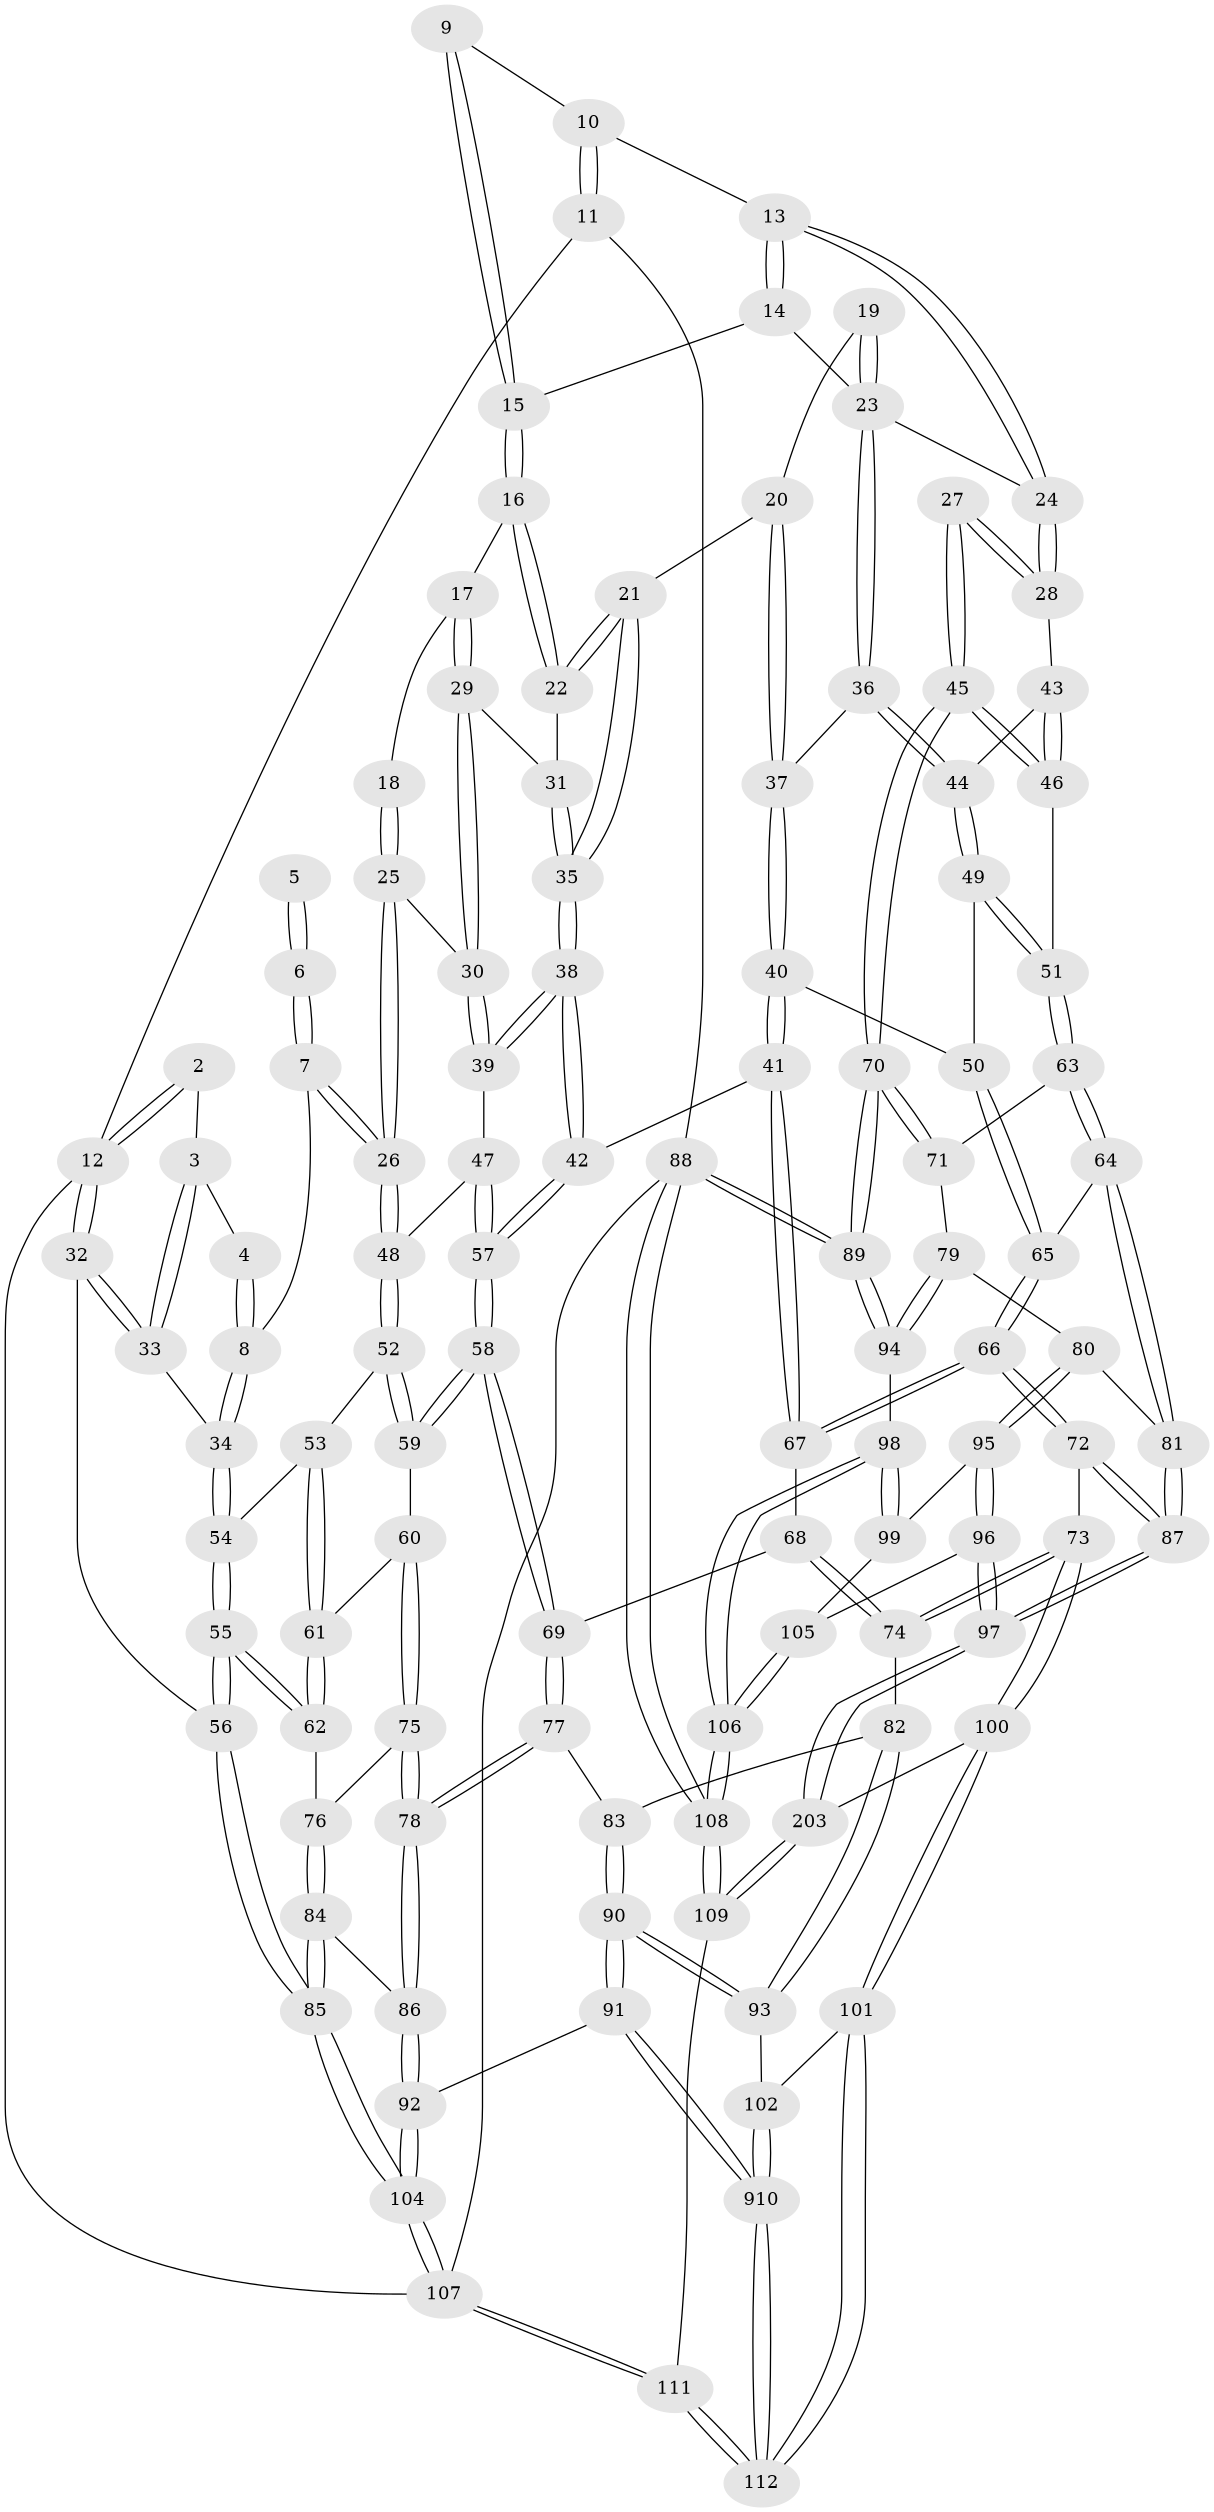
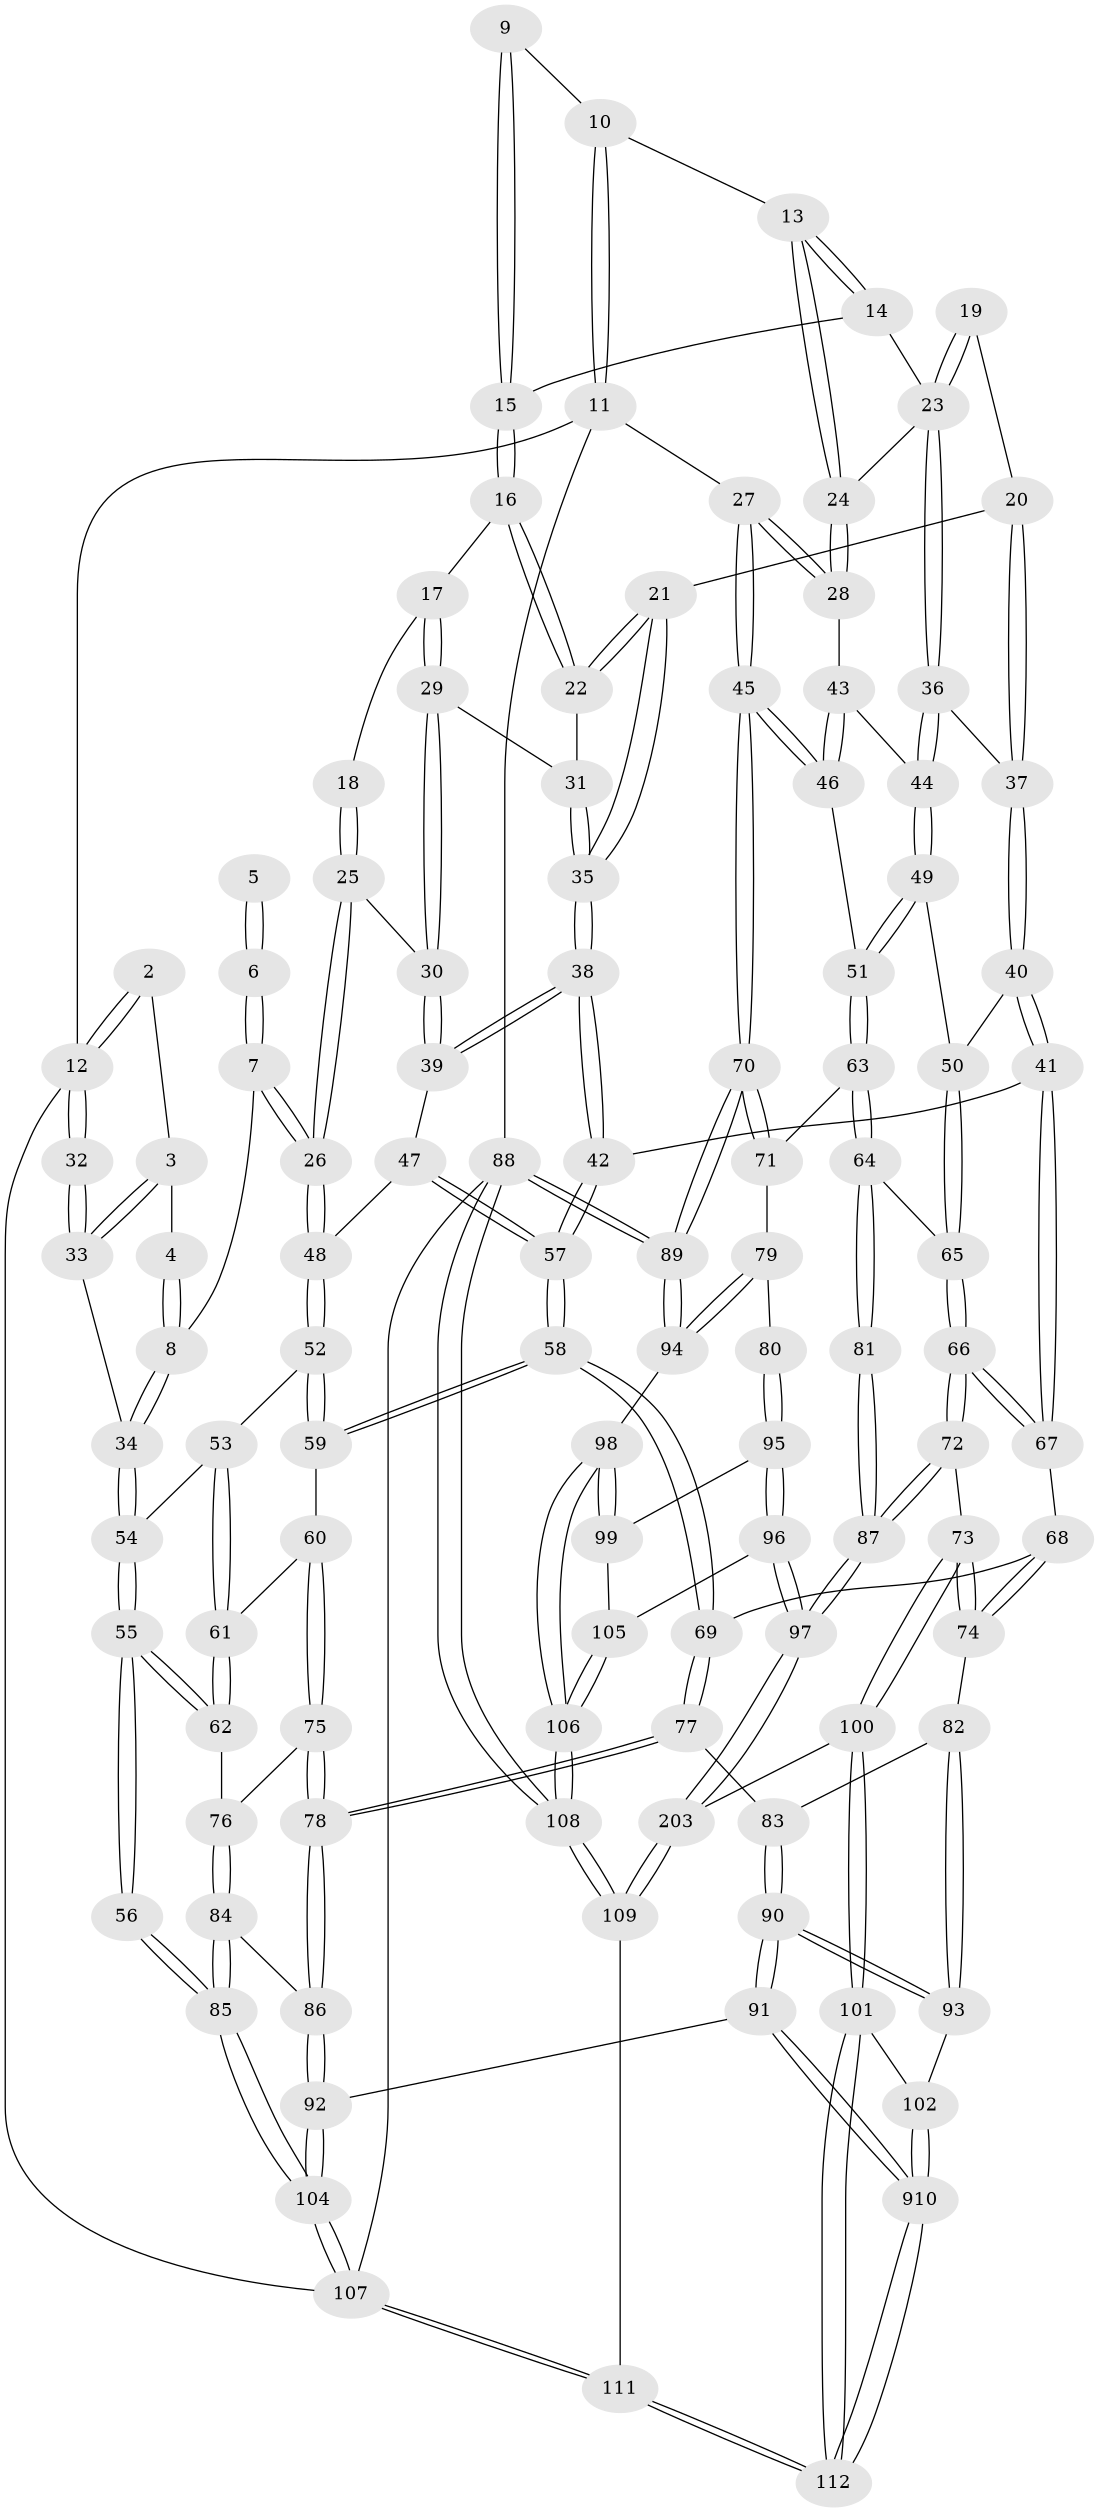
edge "11" -- "27": added
edge "80" -- "81": removed
edge "32" -- "56": removed
